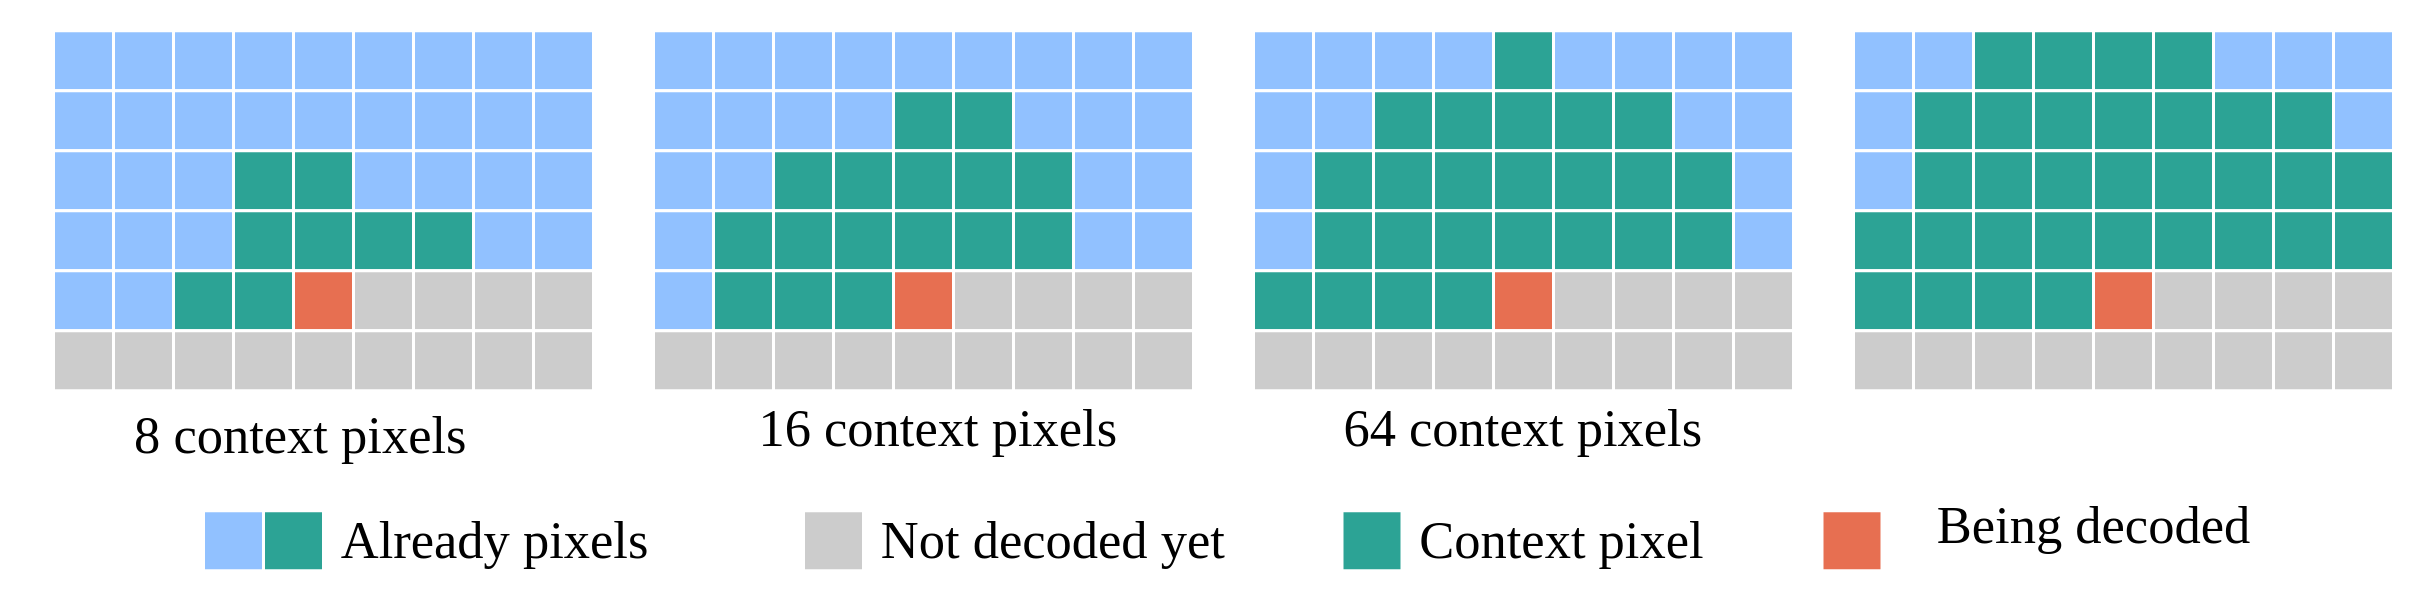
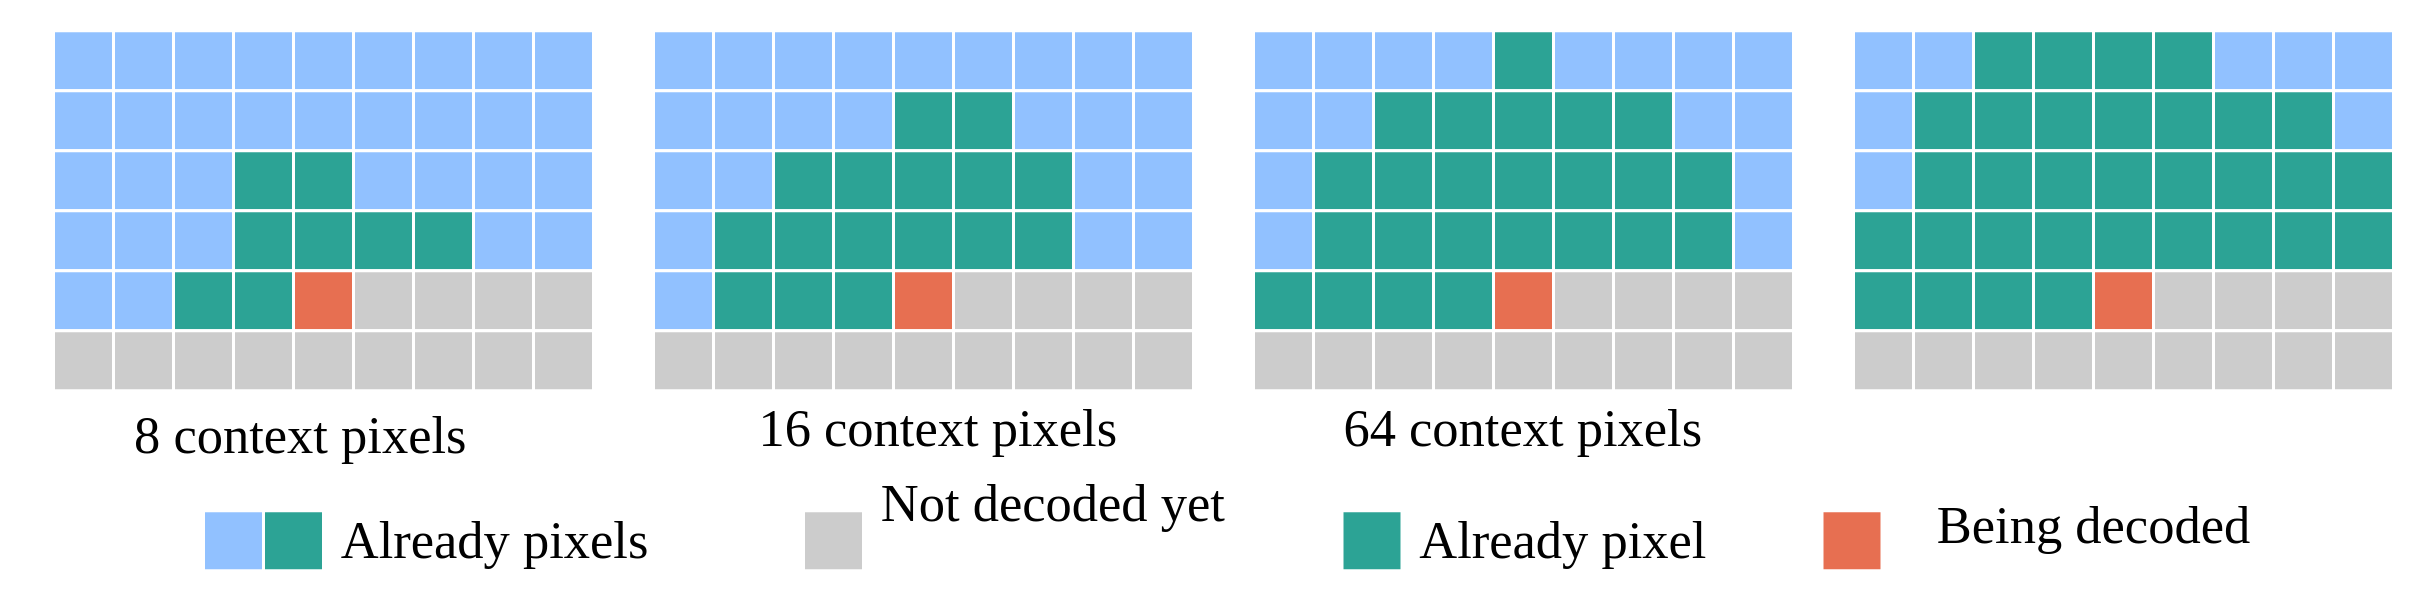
node "Not decoded yet": moved (1103, 541) -> (1103, 503)
node "Context pixel": label "Context pixel" -> "Already pixel"
